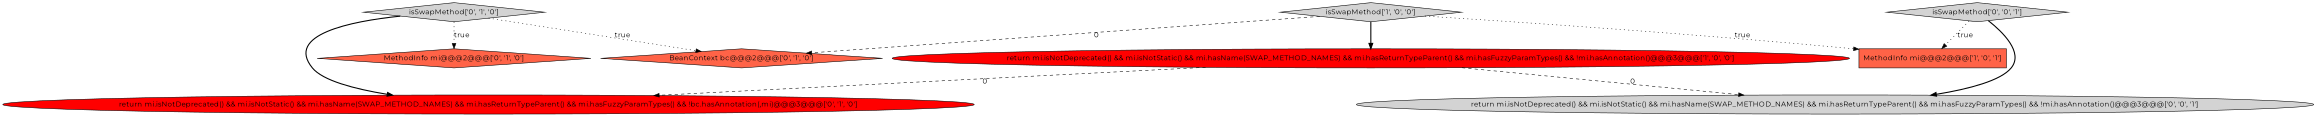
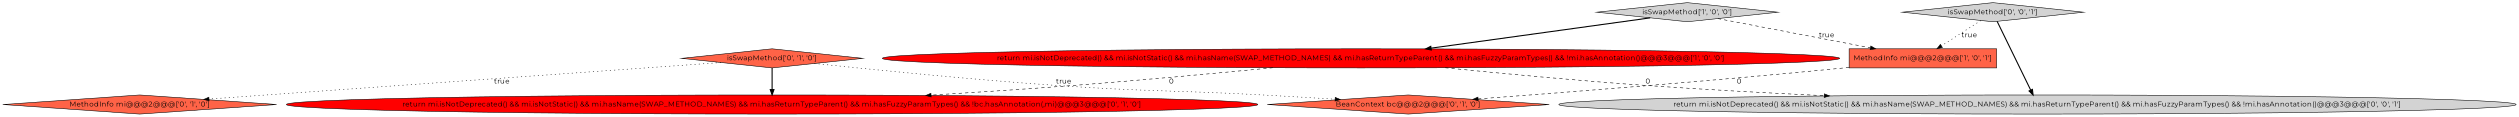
node "isSwapMethod['0', '1', '0']": fillcolor lightgray -> tomato
edge "isSwapMethod['1', '0', '0']" -> "MethodInfo mi@@@2@@@['1', '0', '1']": style dotted -> dashed
edge "isSwapMethod['1', '0', '0']" -> "BeanContext bc@@@2@@@['0', '1', '0']": now "MethodInfo mi@@@2@@@['1', '0', '1']" -> "BeanContext bc@@@2@@@['0', '1', '0']"
